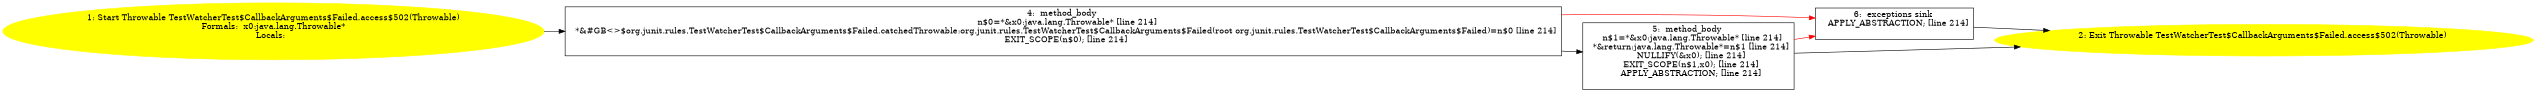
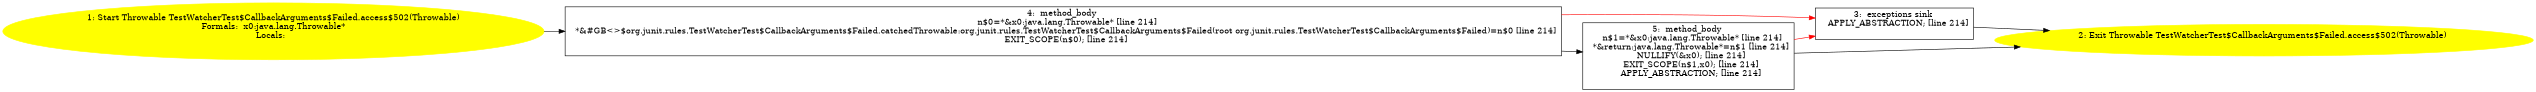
node "6:  exceptions sink APPLY_ABSTRACTION; [line 214]": label "6:  exceptions sink APPLY_ABSTRACTION; [line 214]" -> "3:  exceptions sink APPLY_ABSTRACTION; [line 214]"
